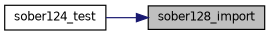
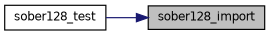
node "sober124_test": label "sober124_test" -> "sober128_test"
